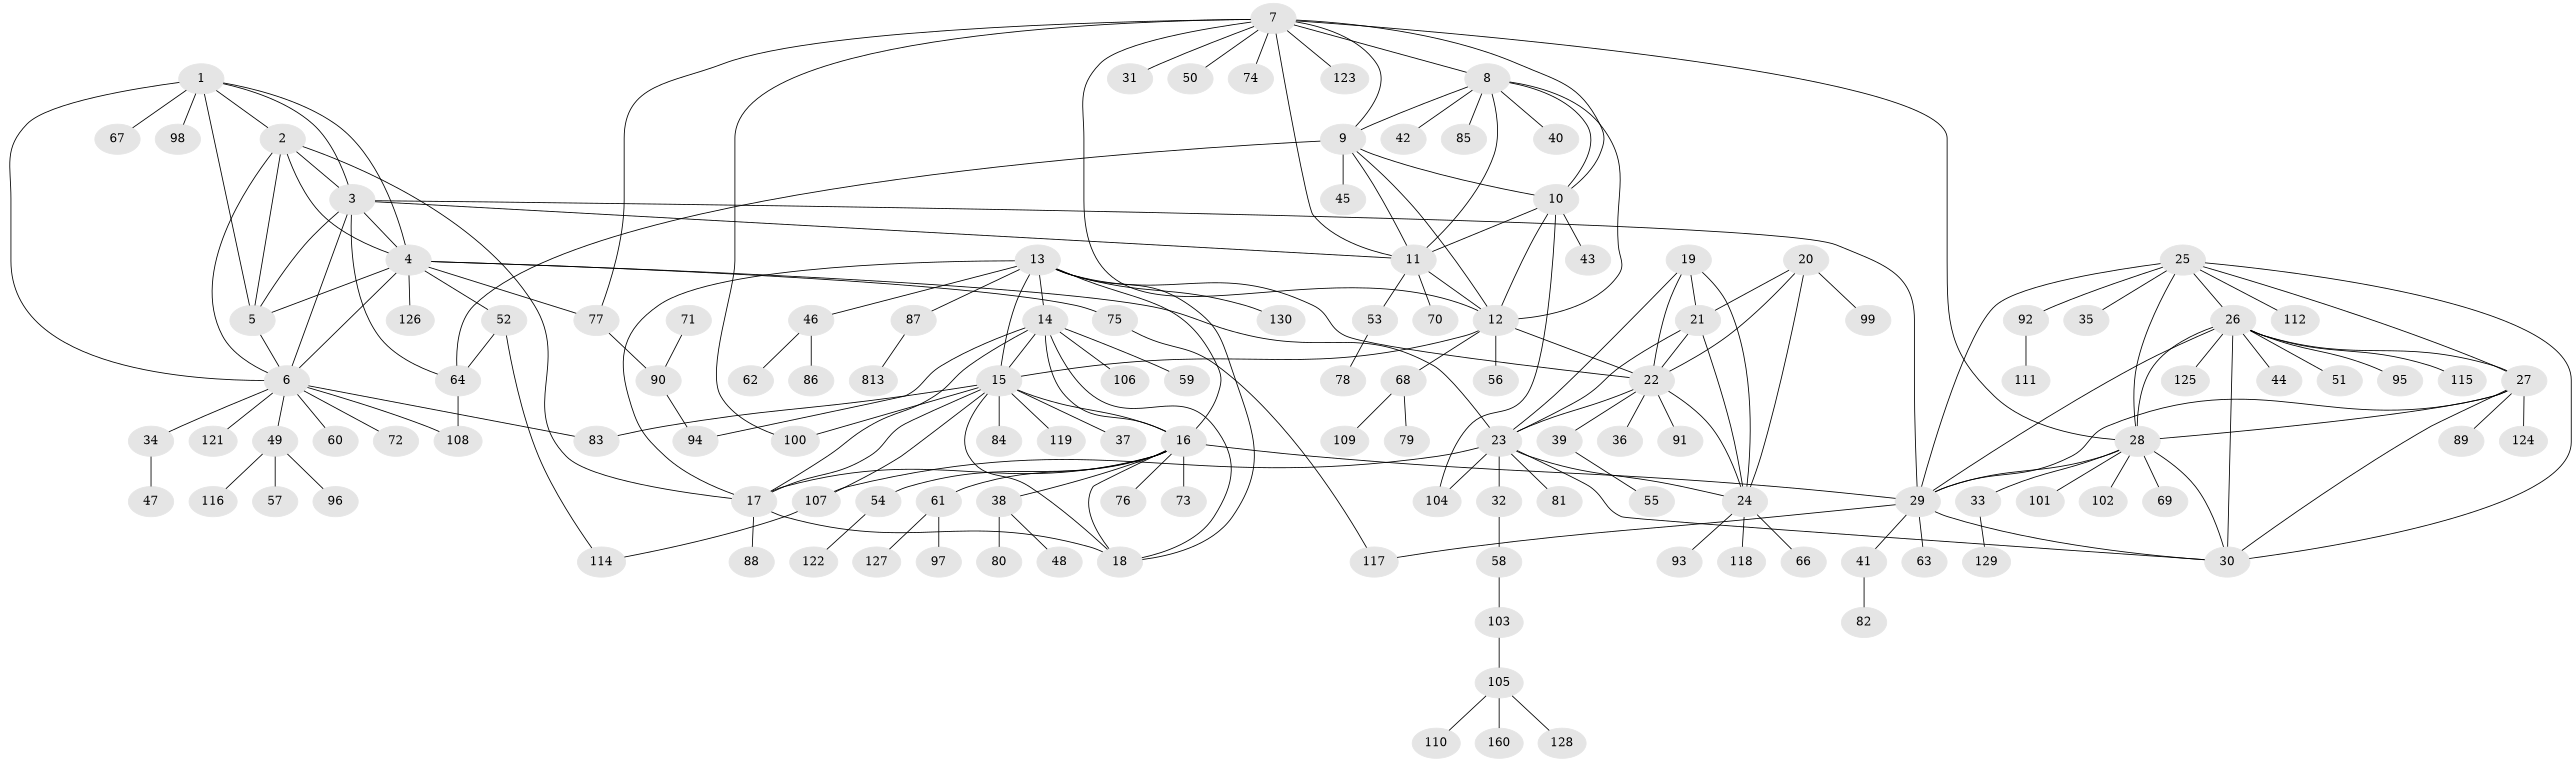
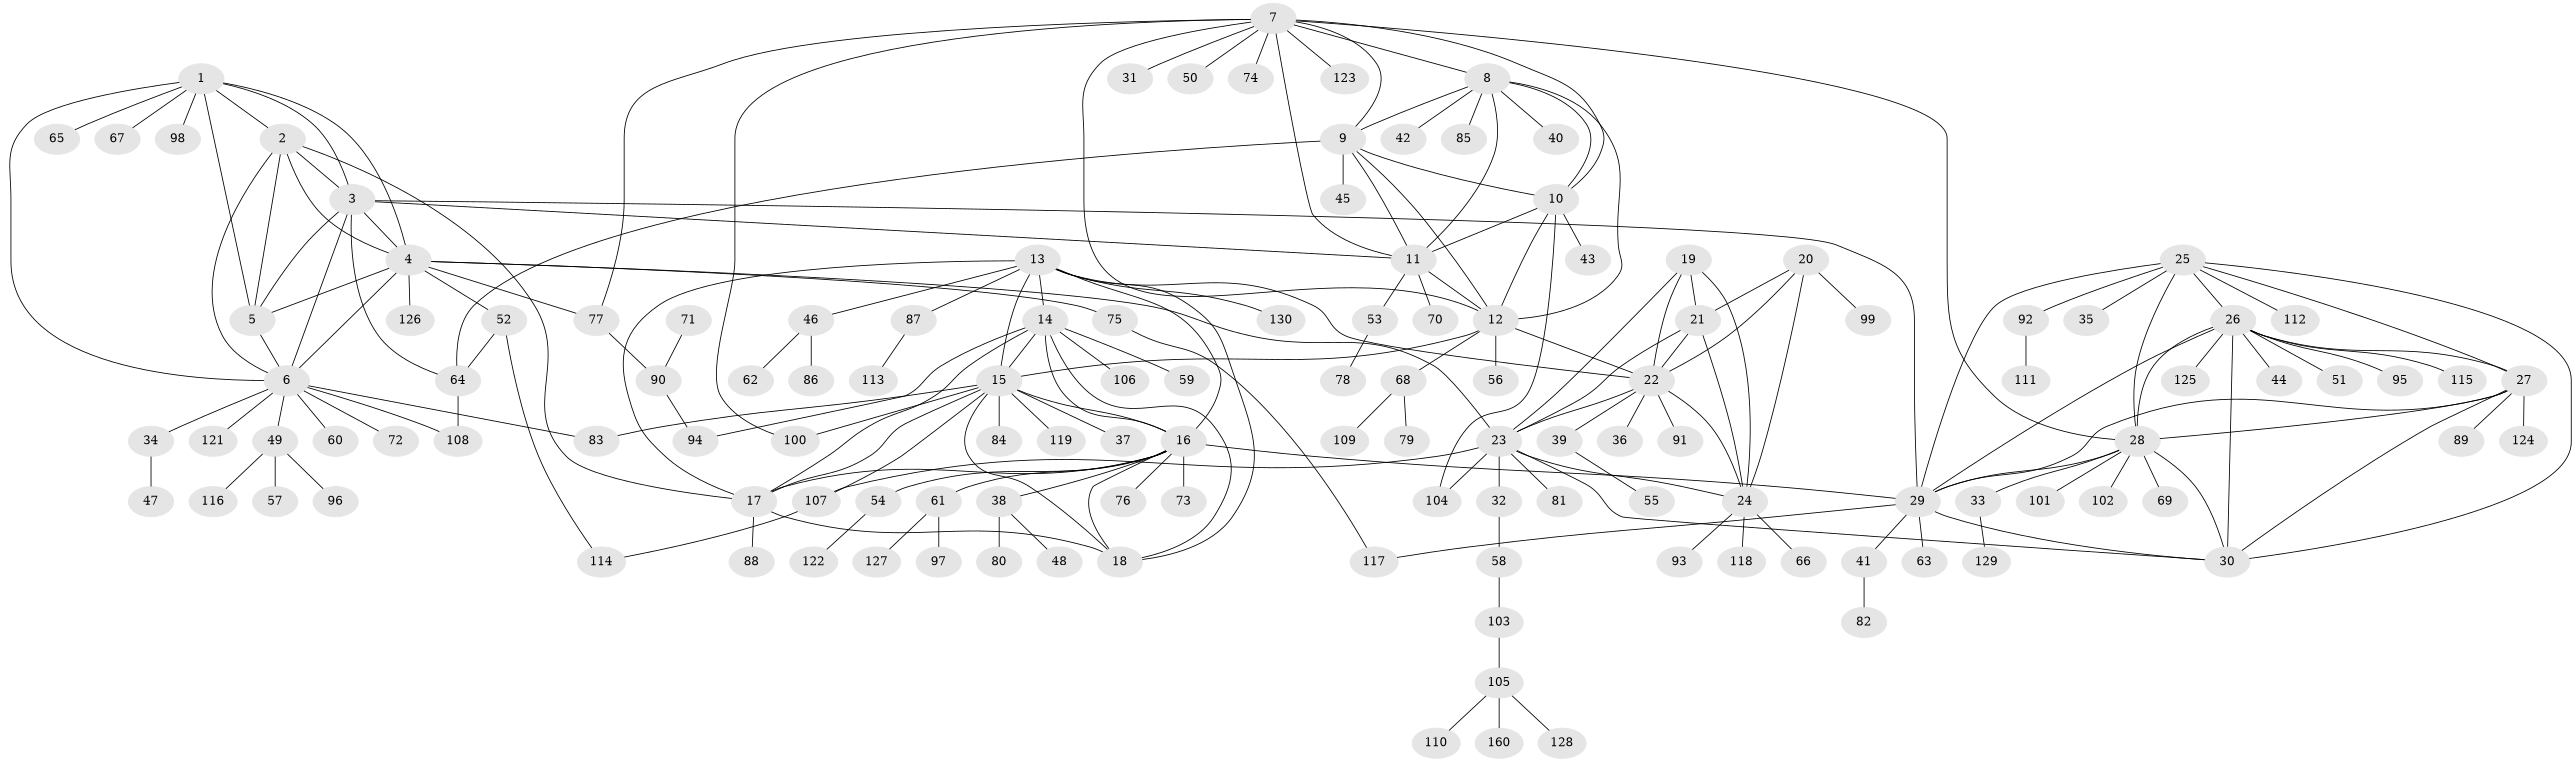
node "65": added
node "813": label "813" -> "113"
